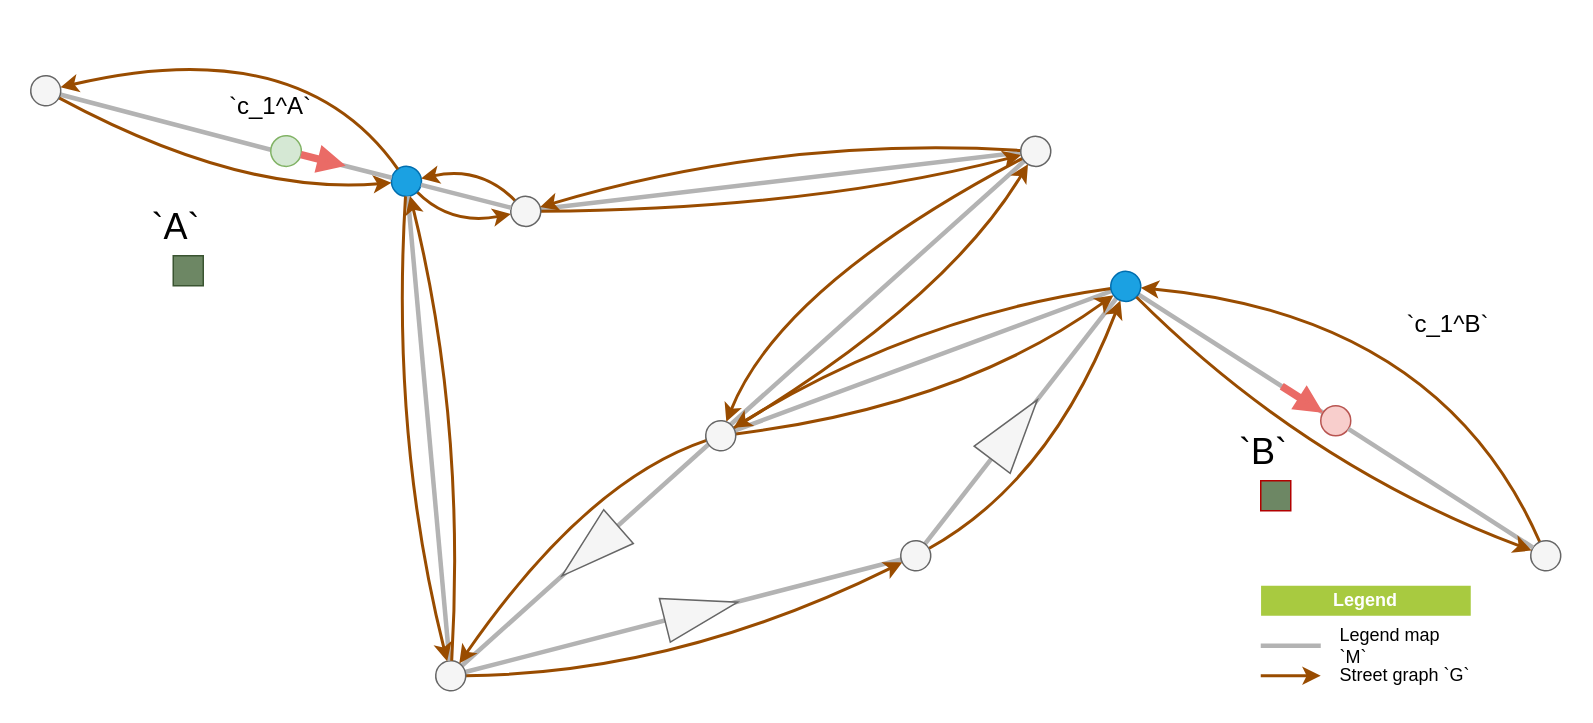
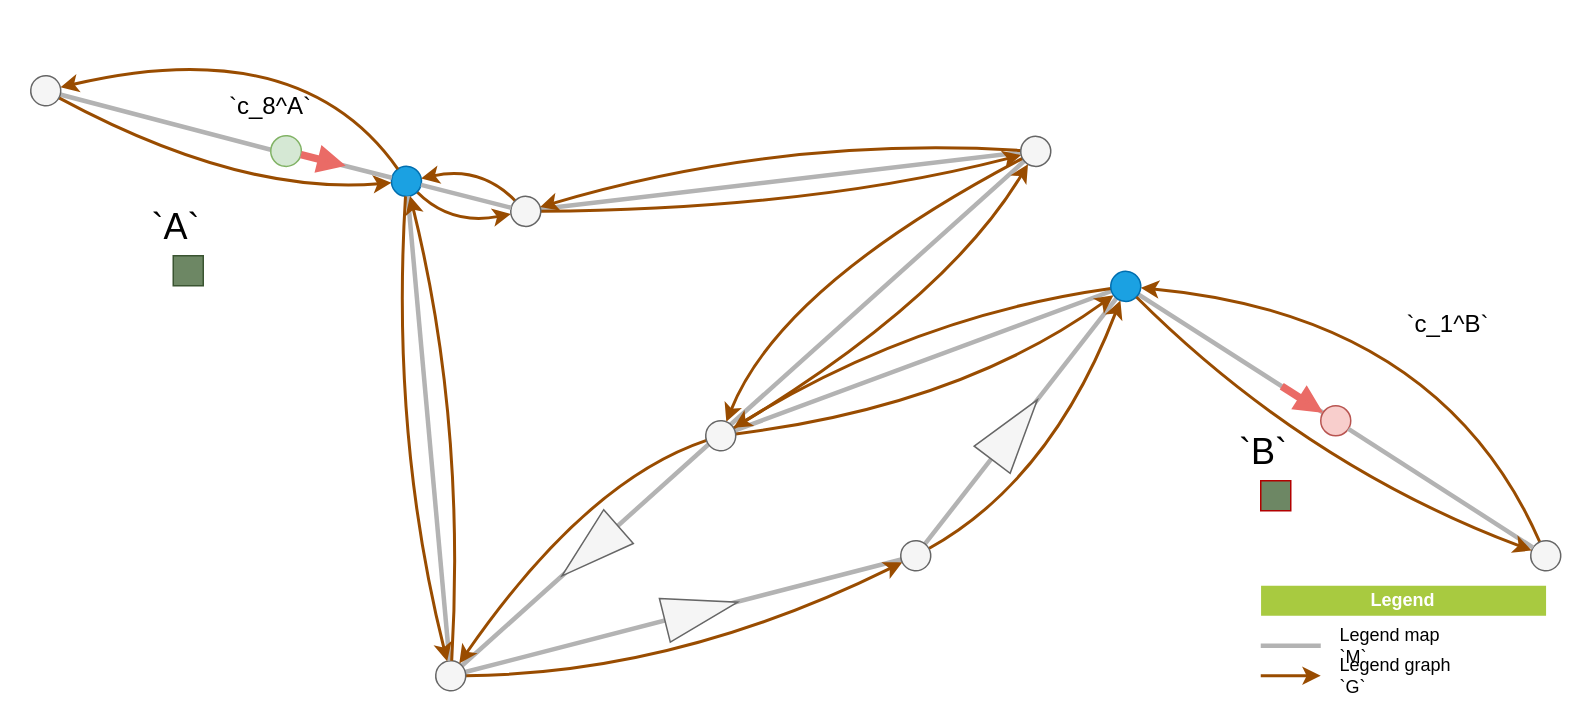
node "`c_1^A`": label "`c_1^A`" -> "`c_8^A`"
node "Legend": size 210x30 -> 285x30
node "Street graph `G`": label "Street graph `G`" -> "Legend graph `G`"
